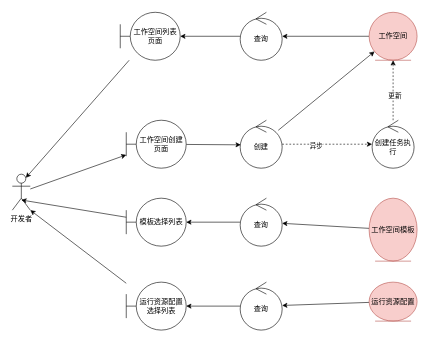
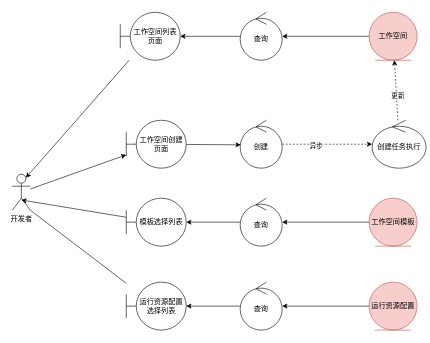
edge "创建" -> "工作空间": removed
node "创建任务执行": size 42x48 -> 54x48
edge "运行资源配置选择列表" -> "开发者": arrowhead classic -> none
node "工作空间模板": size 48x63 -> 48x48
node "运行资源配置": size 48x39 -> 48x48
